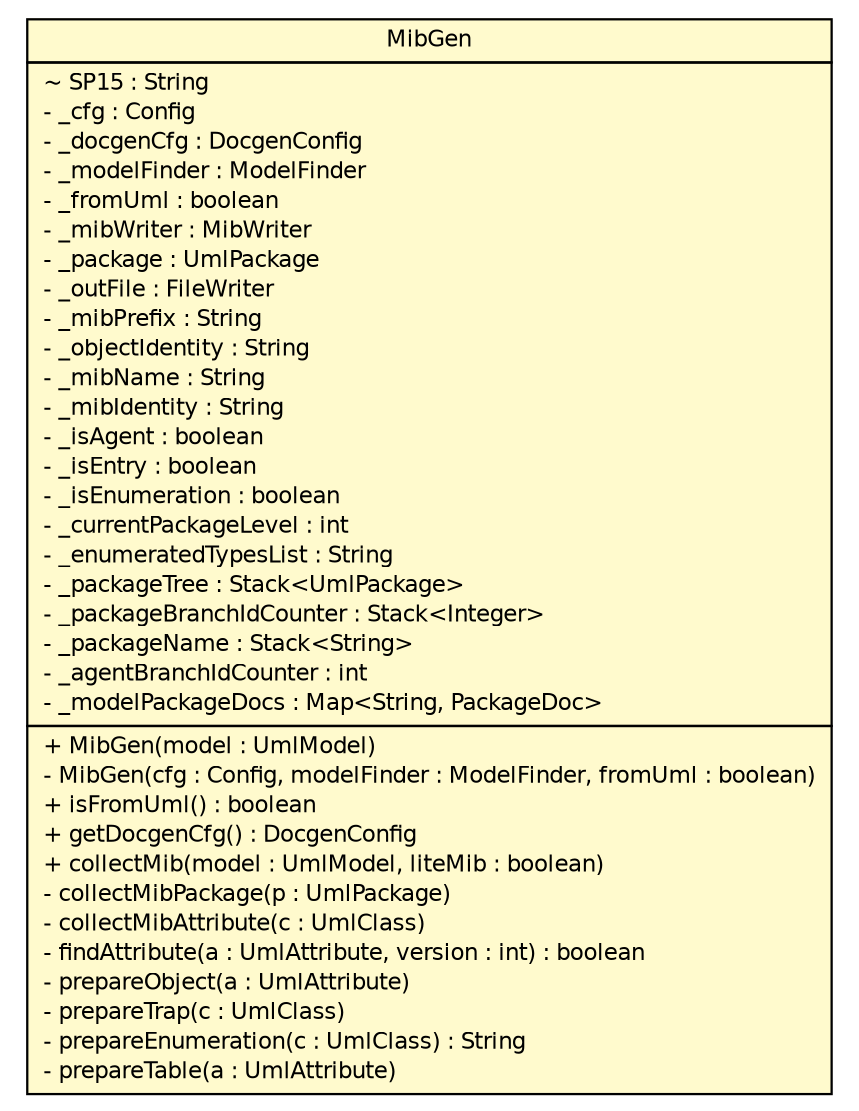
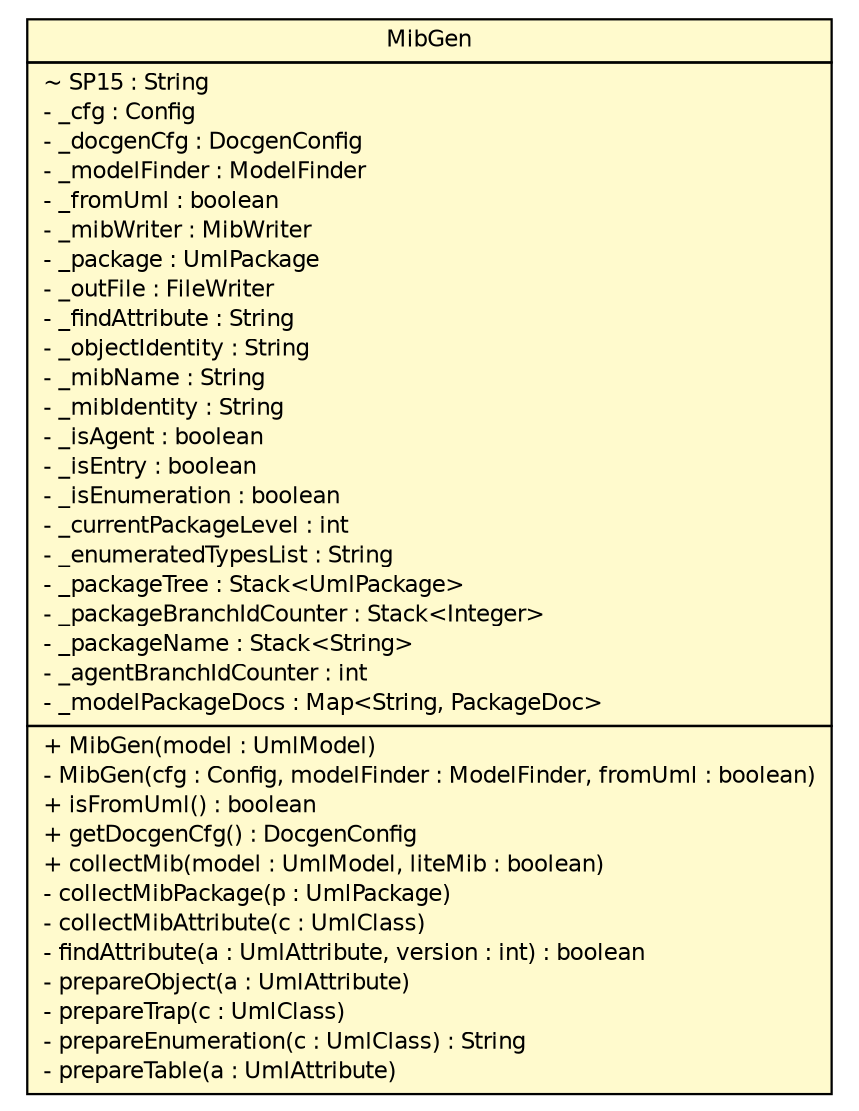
node "MibGen": text "- _mibPrefix : String" -> "- _findAttribute : String"
